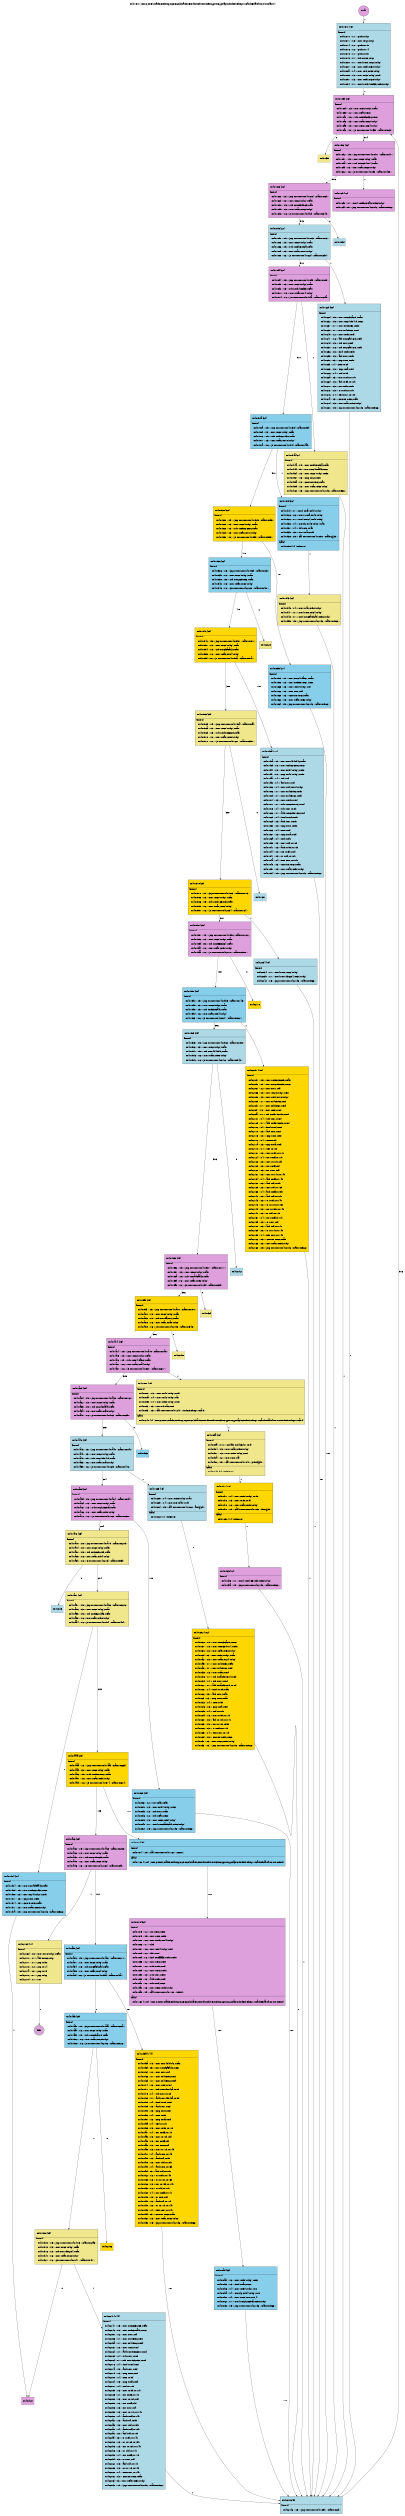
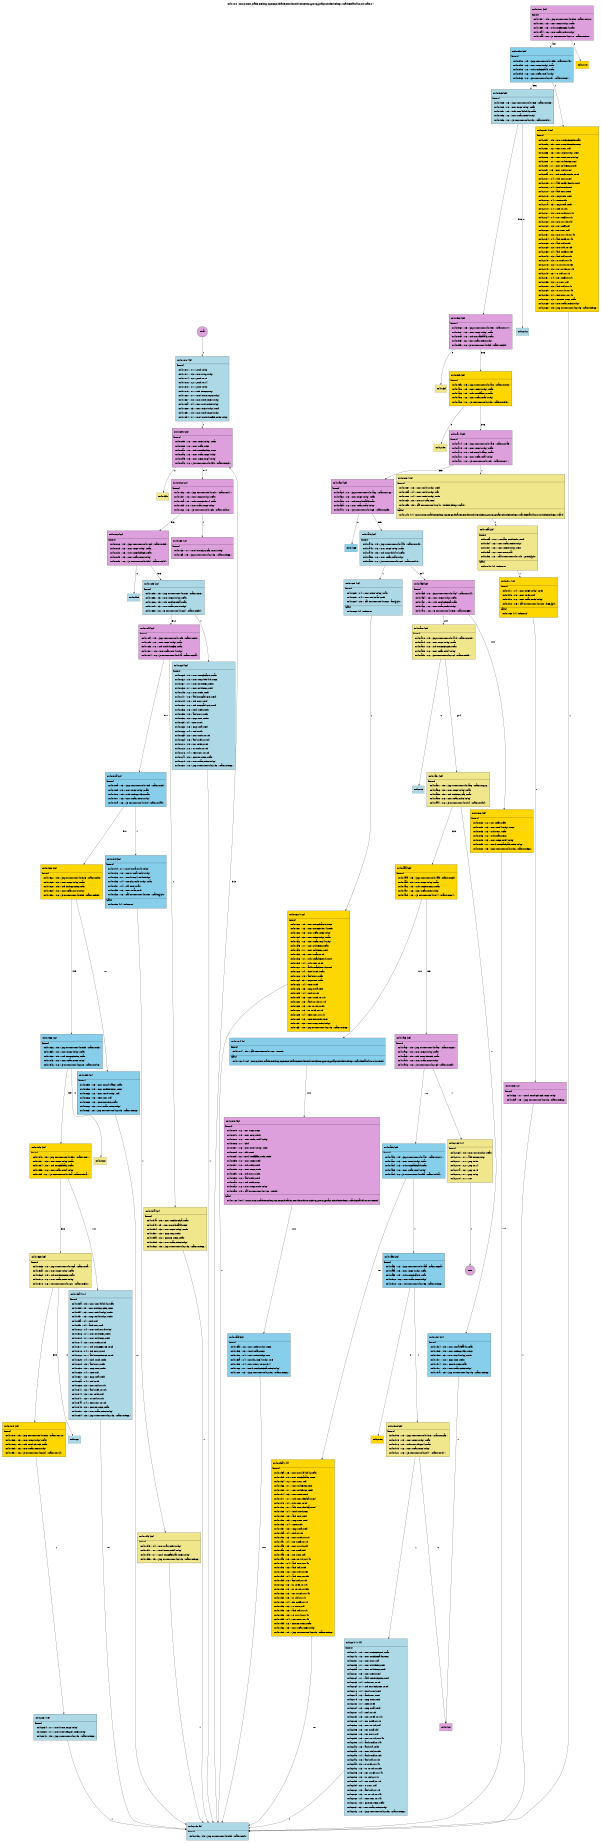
edge "0x40197e [25]" -> "0x401997 [25]": removed, label "307"
node "0x401ece [25]": fillcolor skyblue -> gold
